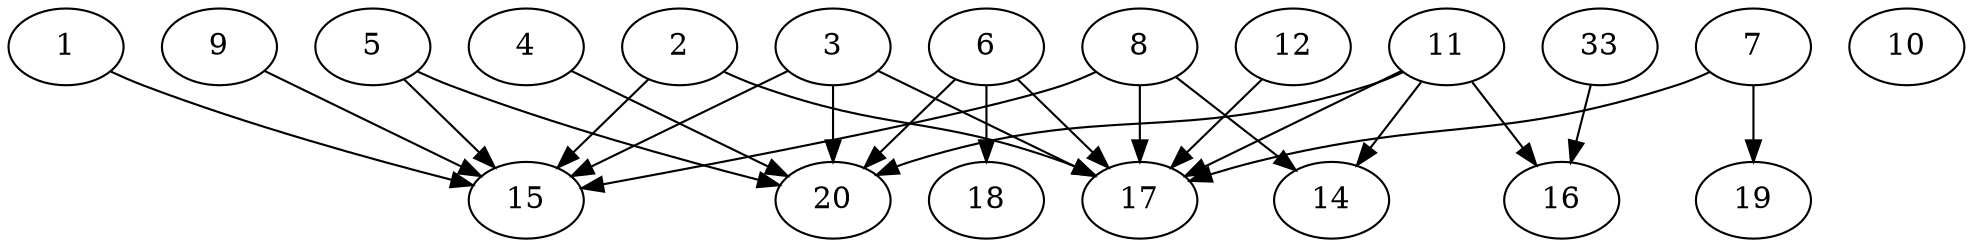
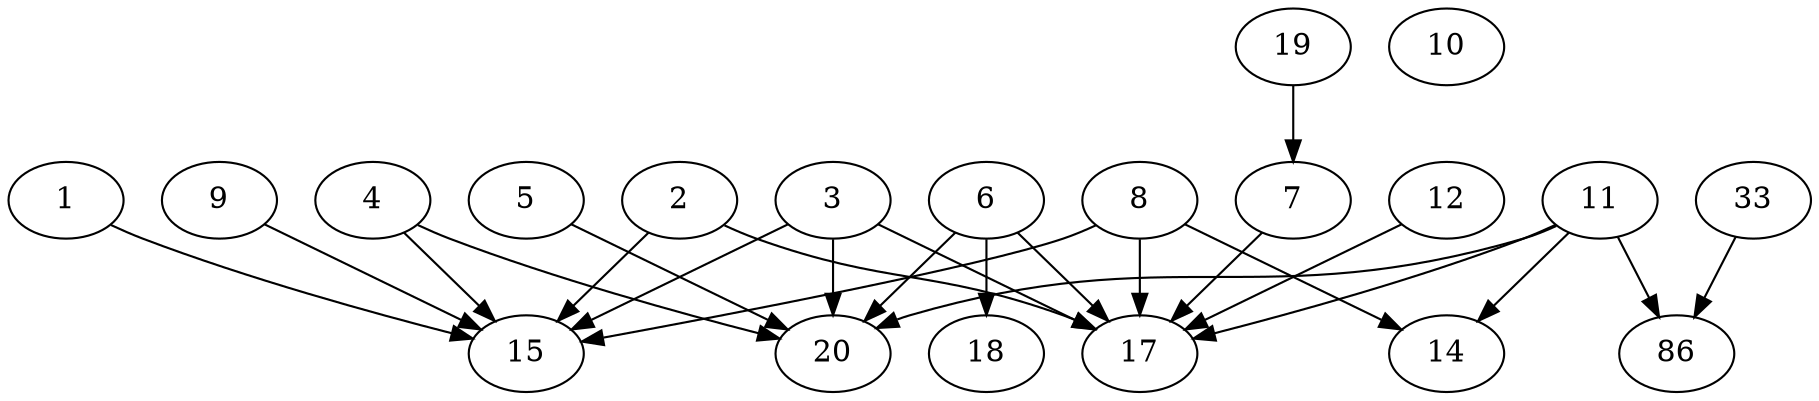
edge "7" -> "19": reversed
edge "5" -> "15": now "4" -> "15"
node "16": label "16" -> "86"
